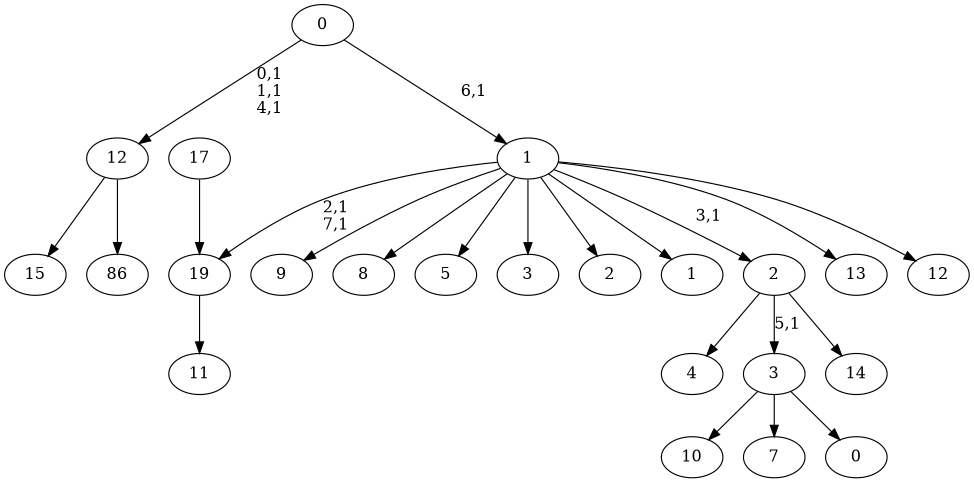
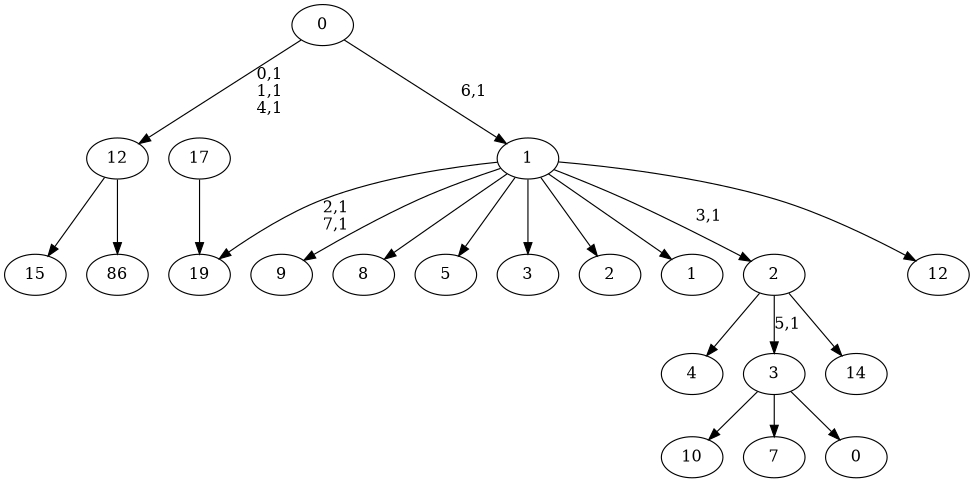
node "13": removed
node "11": removed
